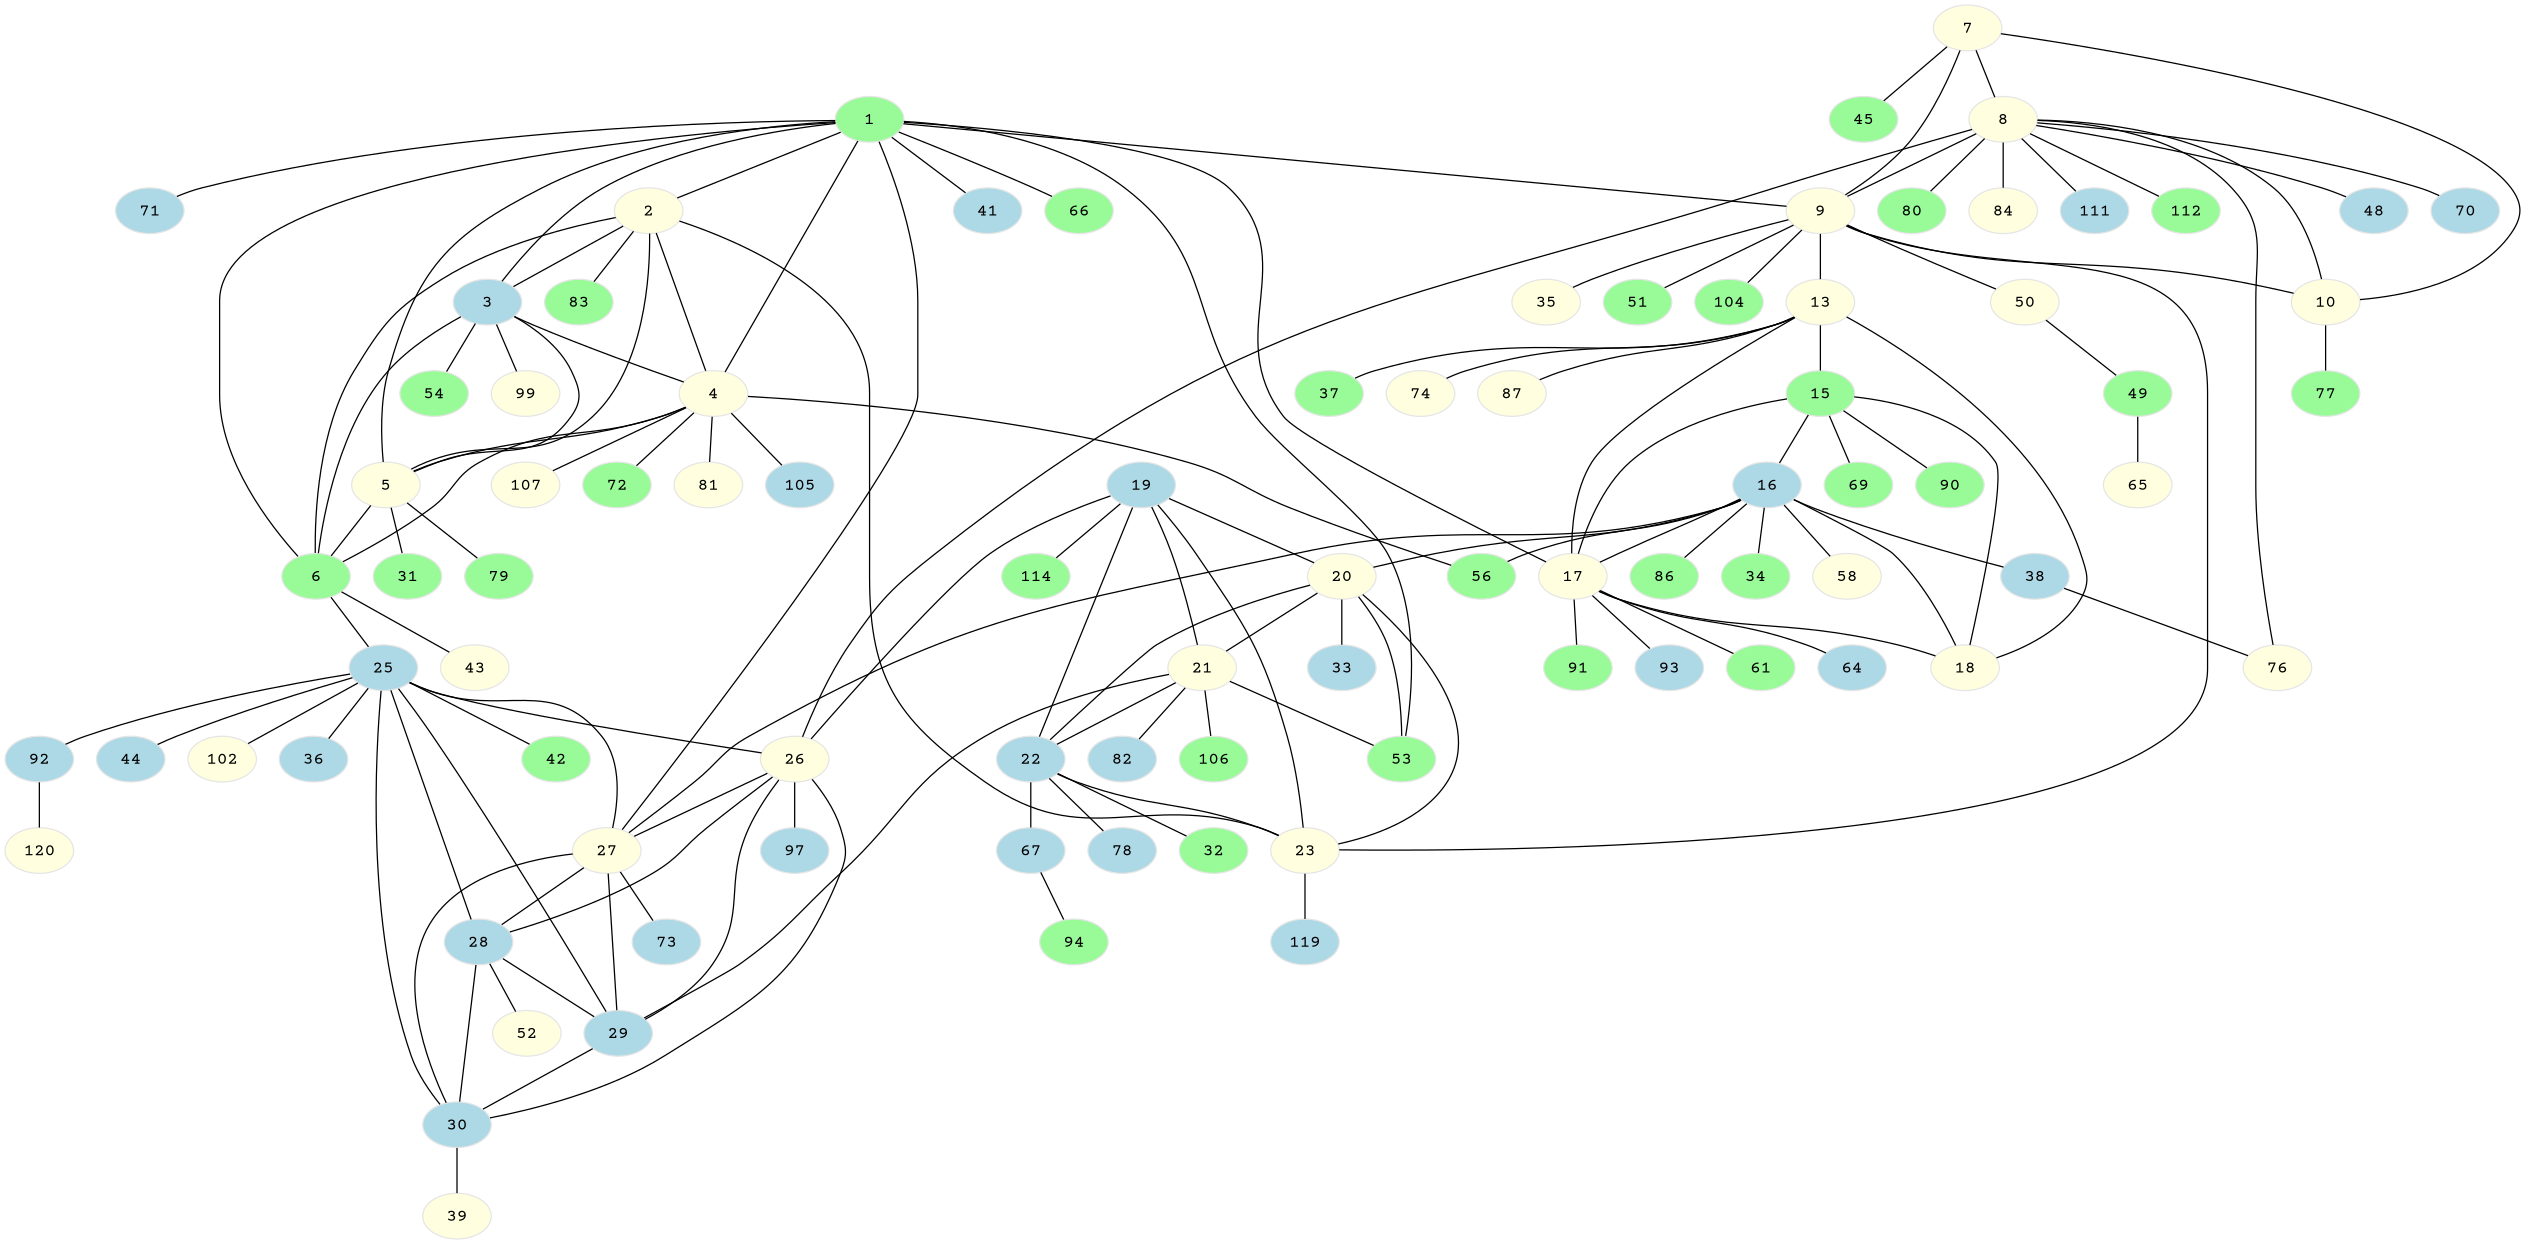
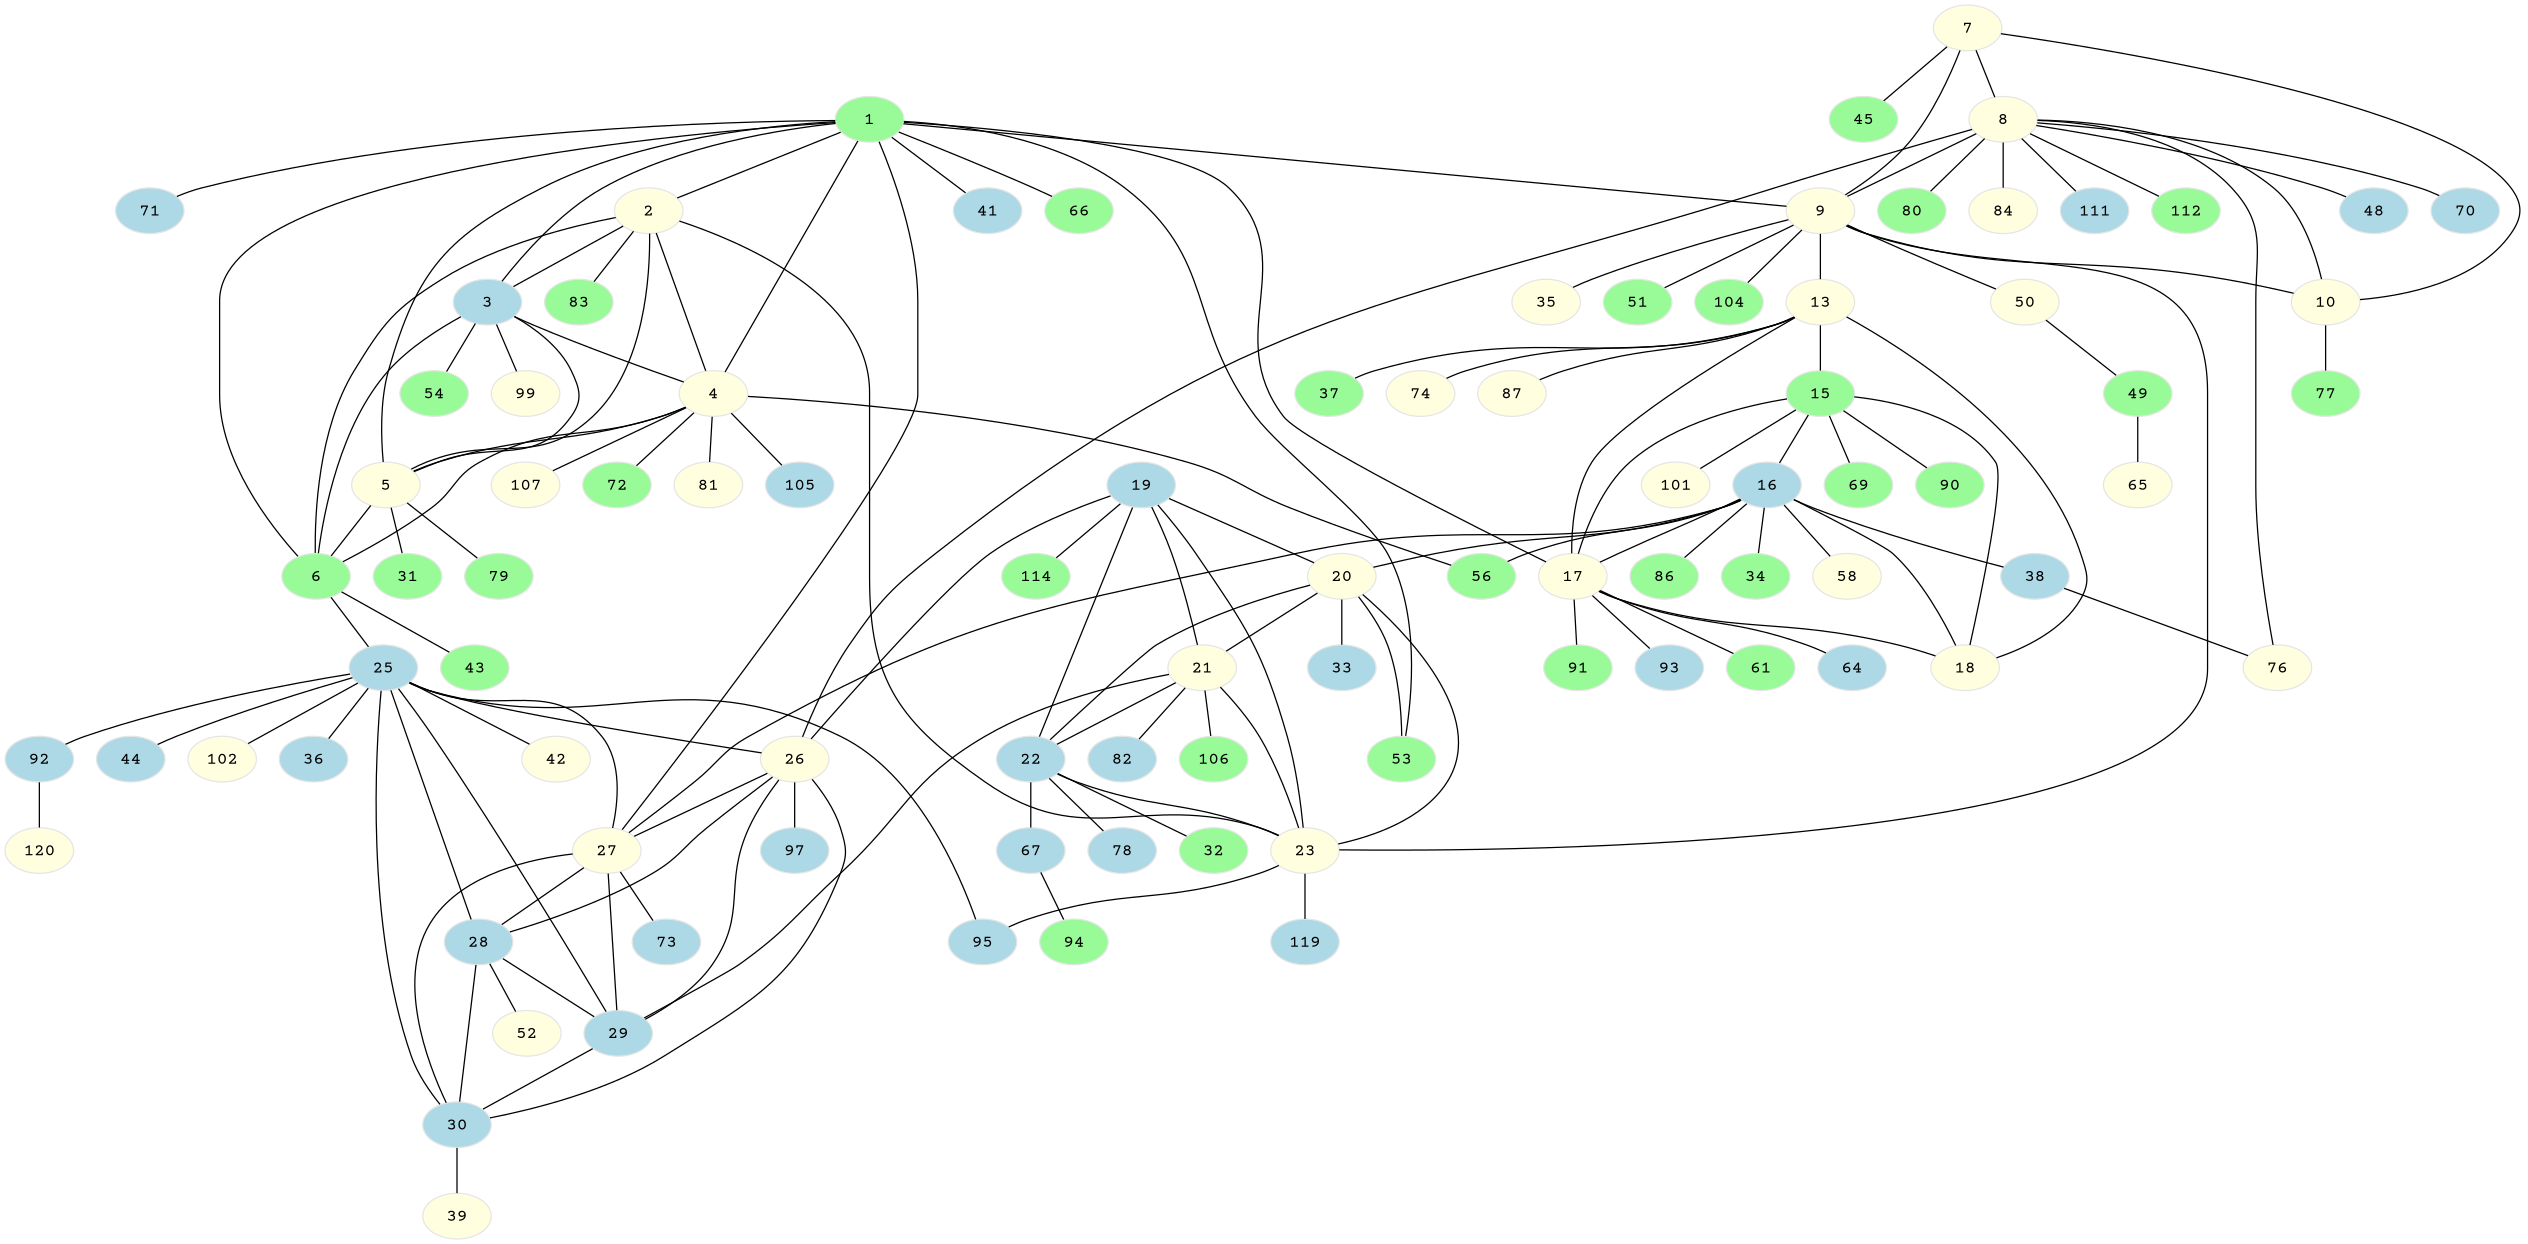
node "101": added
node "43": fillcolor lightyellow -> palegreen
edge "21" -- "53": now "21" -- "23"
node "42": fillcolor palegreen -> lightyellow
node "95": added
